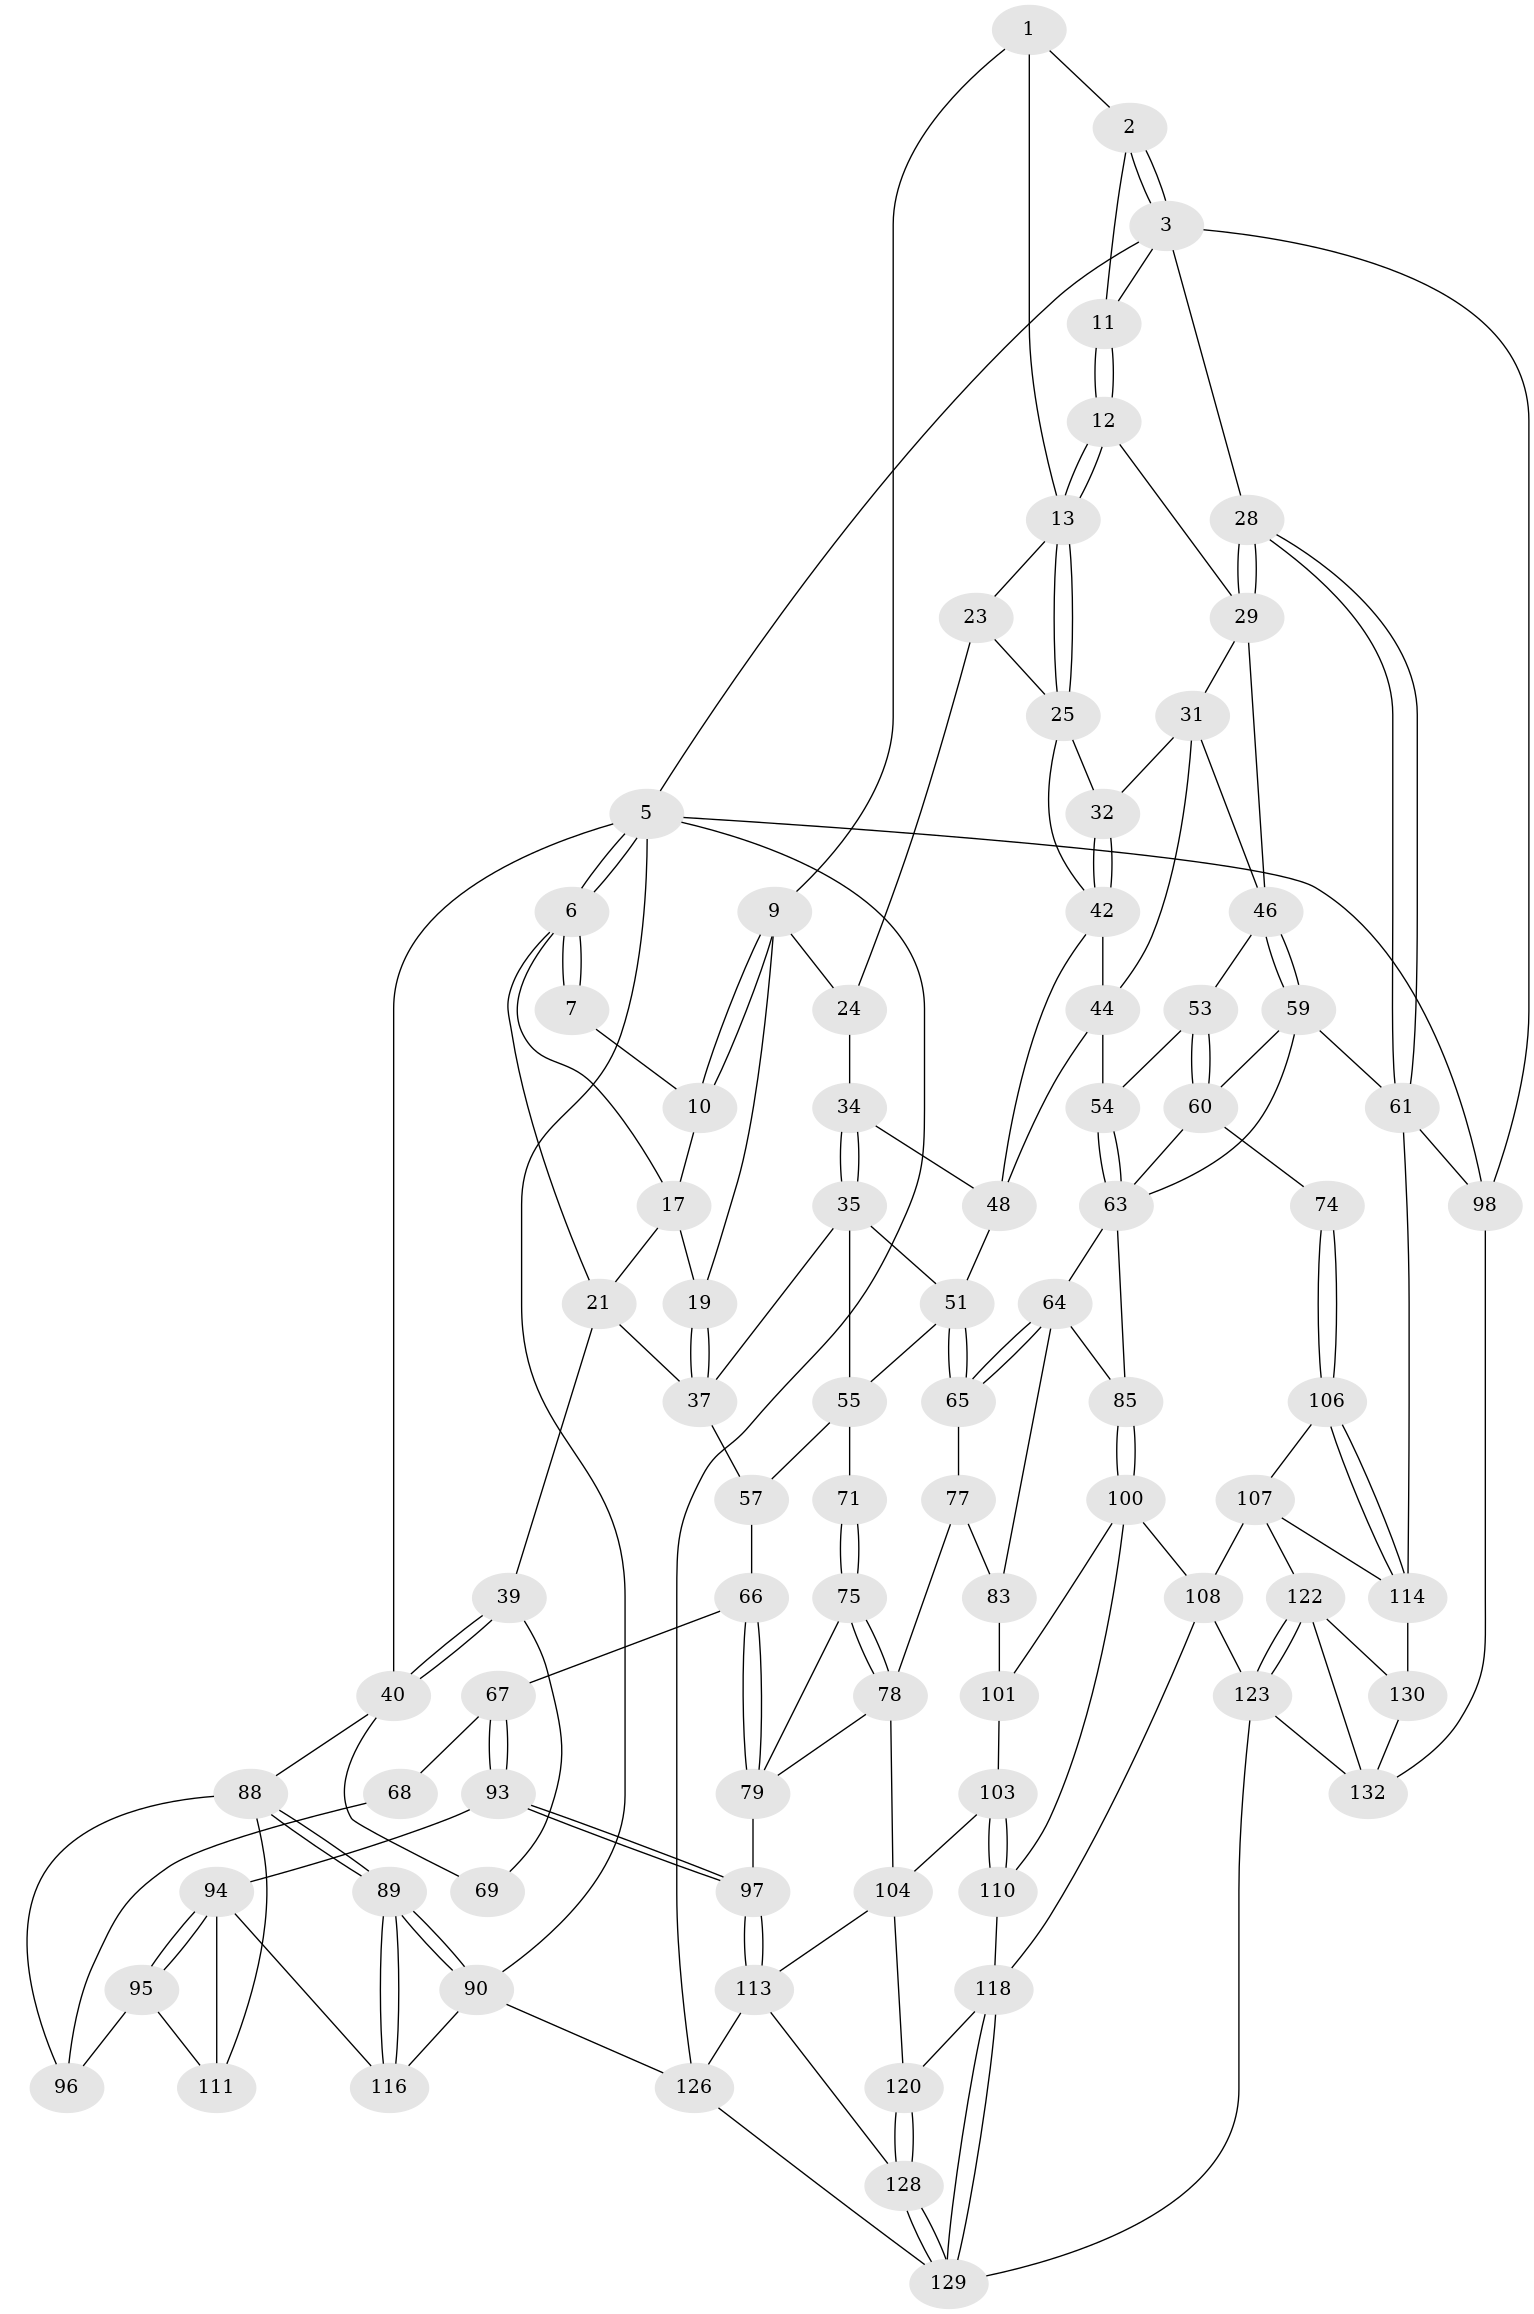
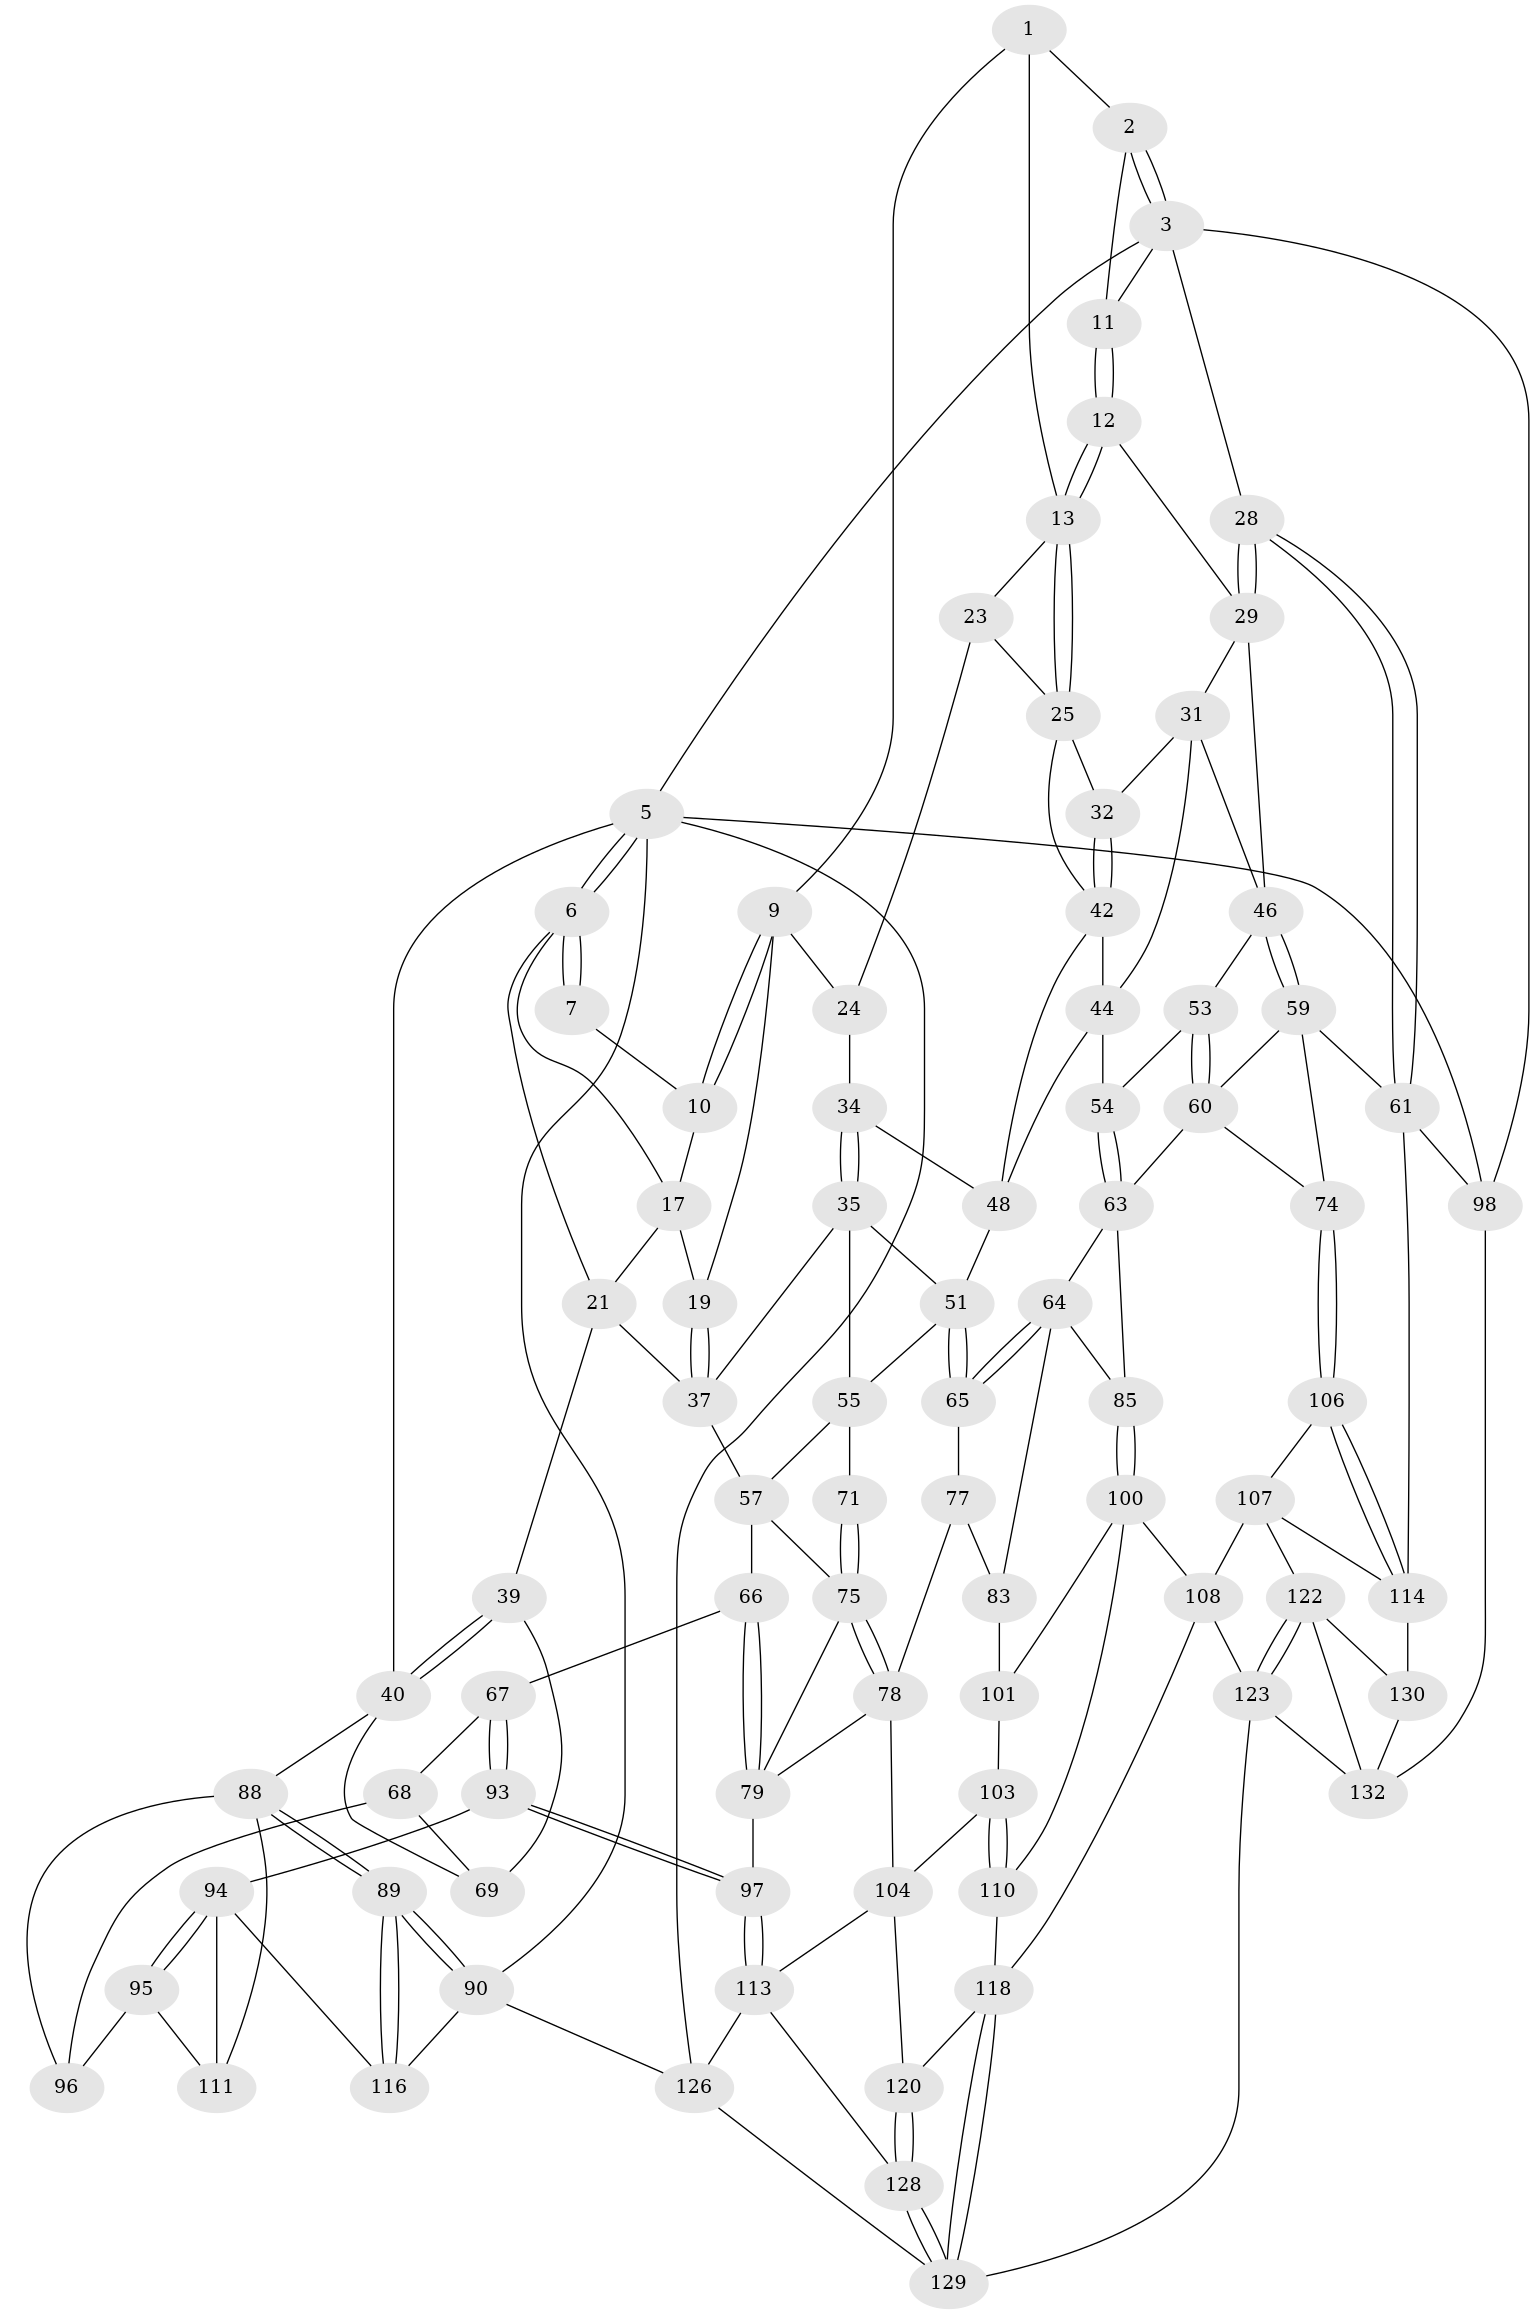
edge "59" -- "63": now "59" -- "74"
edge "57" -- "75": added
edge "68" -- "69": added
